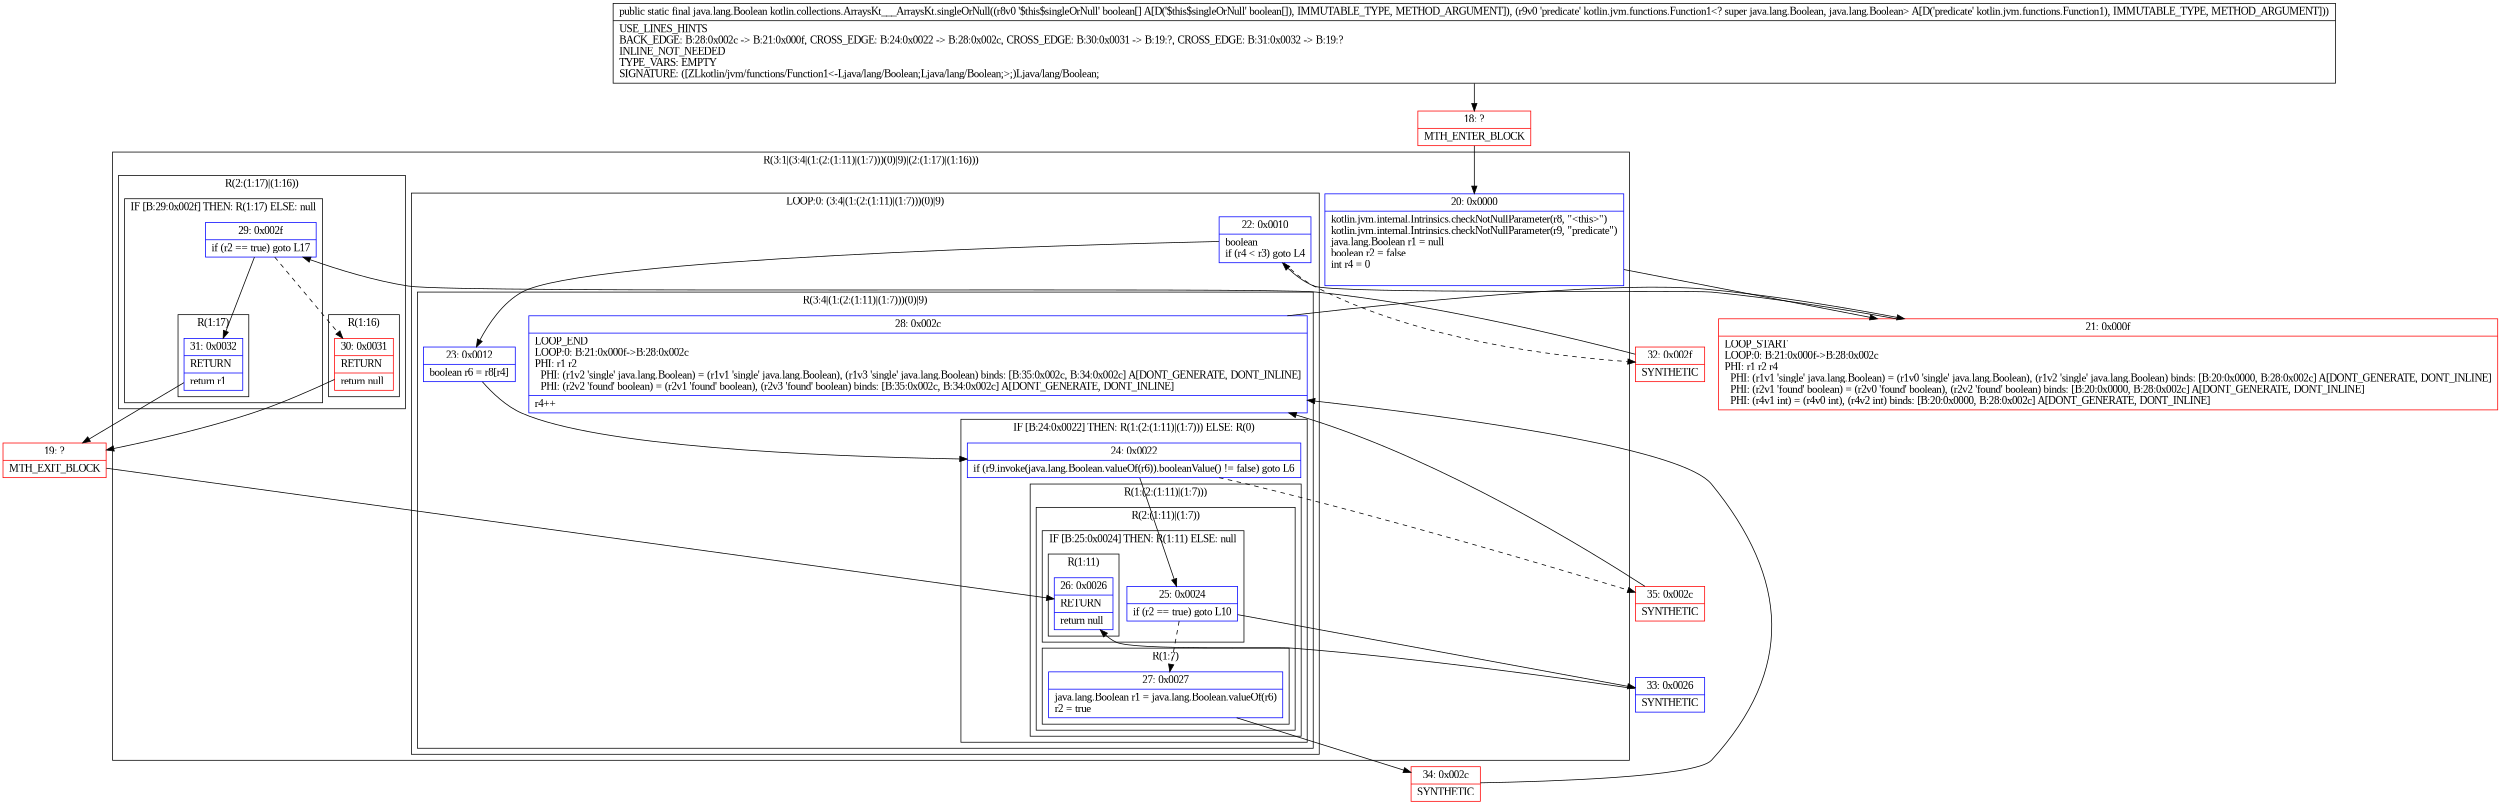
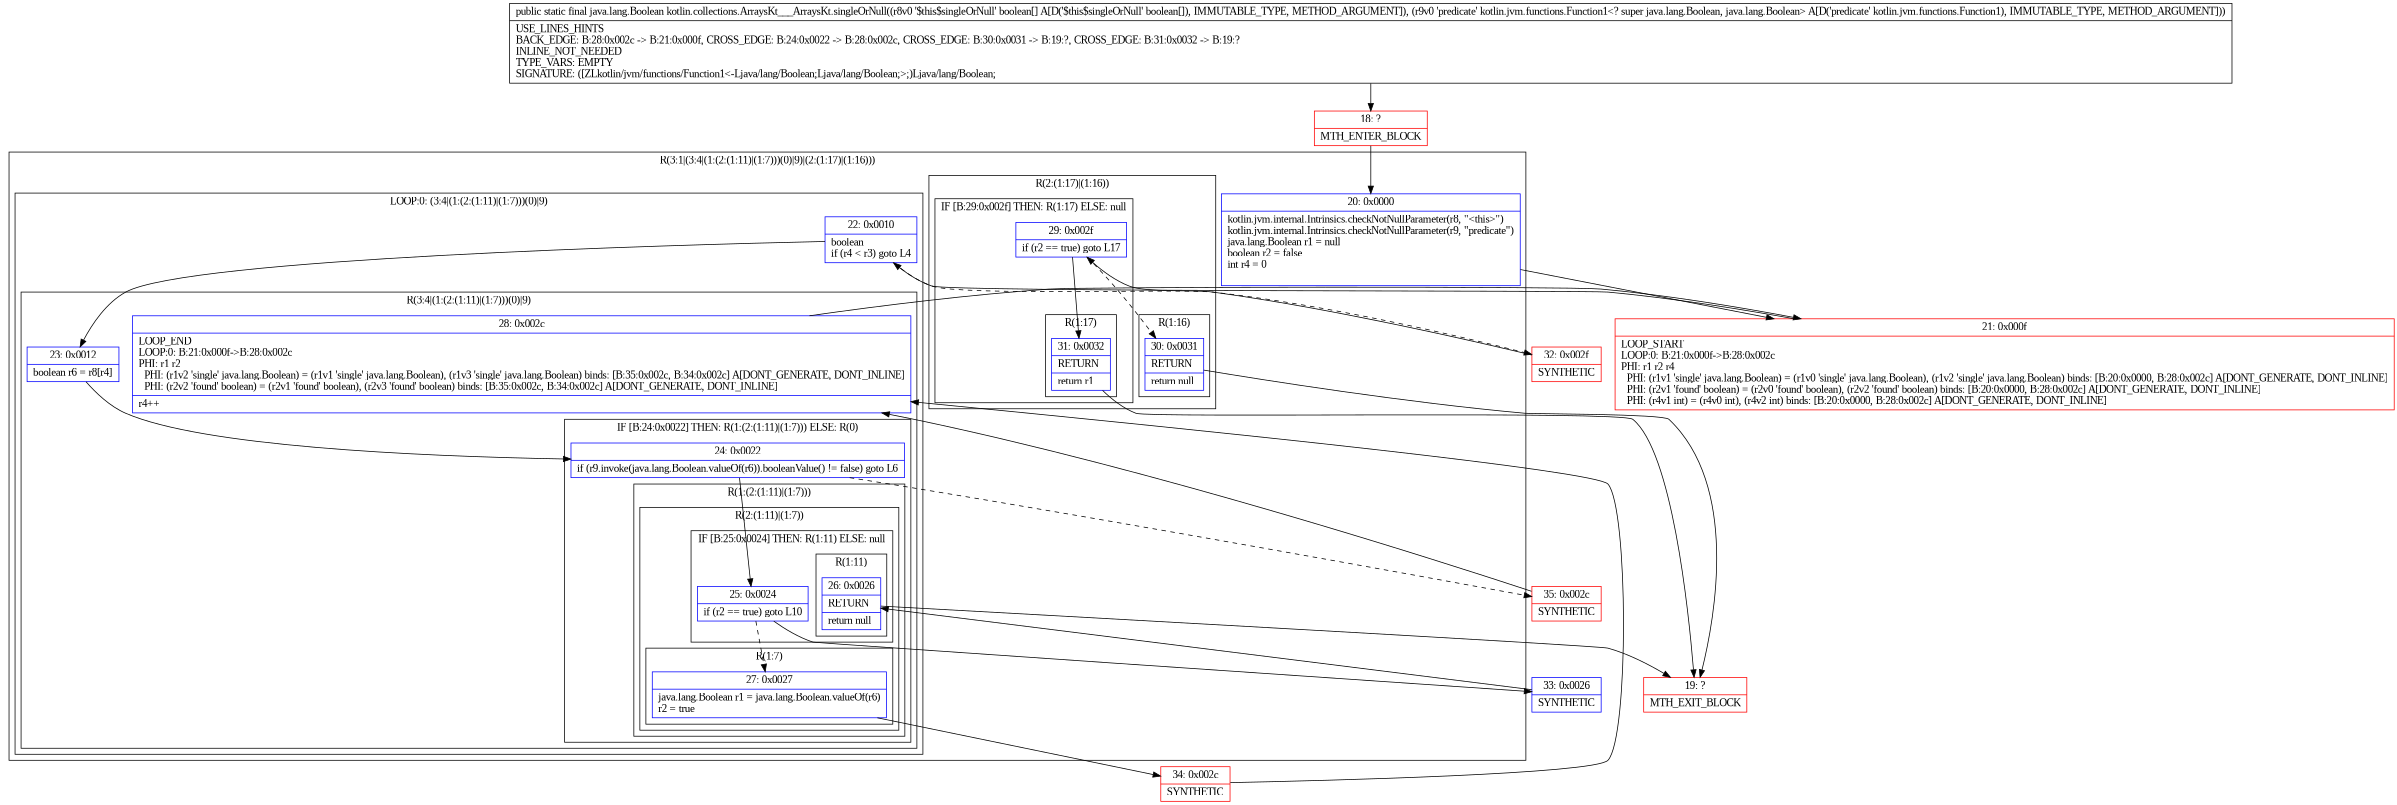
node "30: 0x0031": color red -> blue
edge "19: ?" -> "26: 0x0026": reversed
